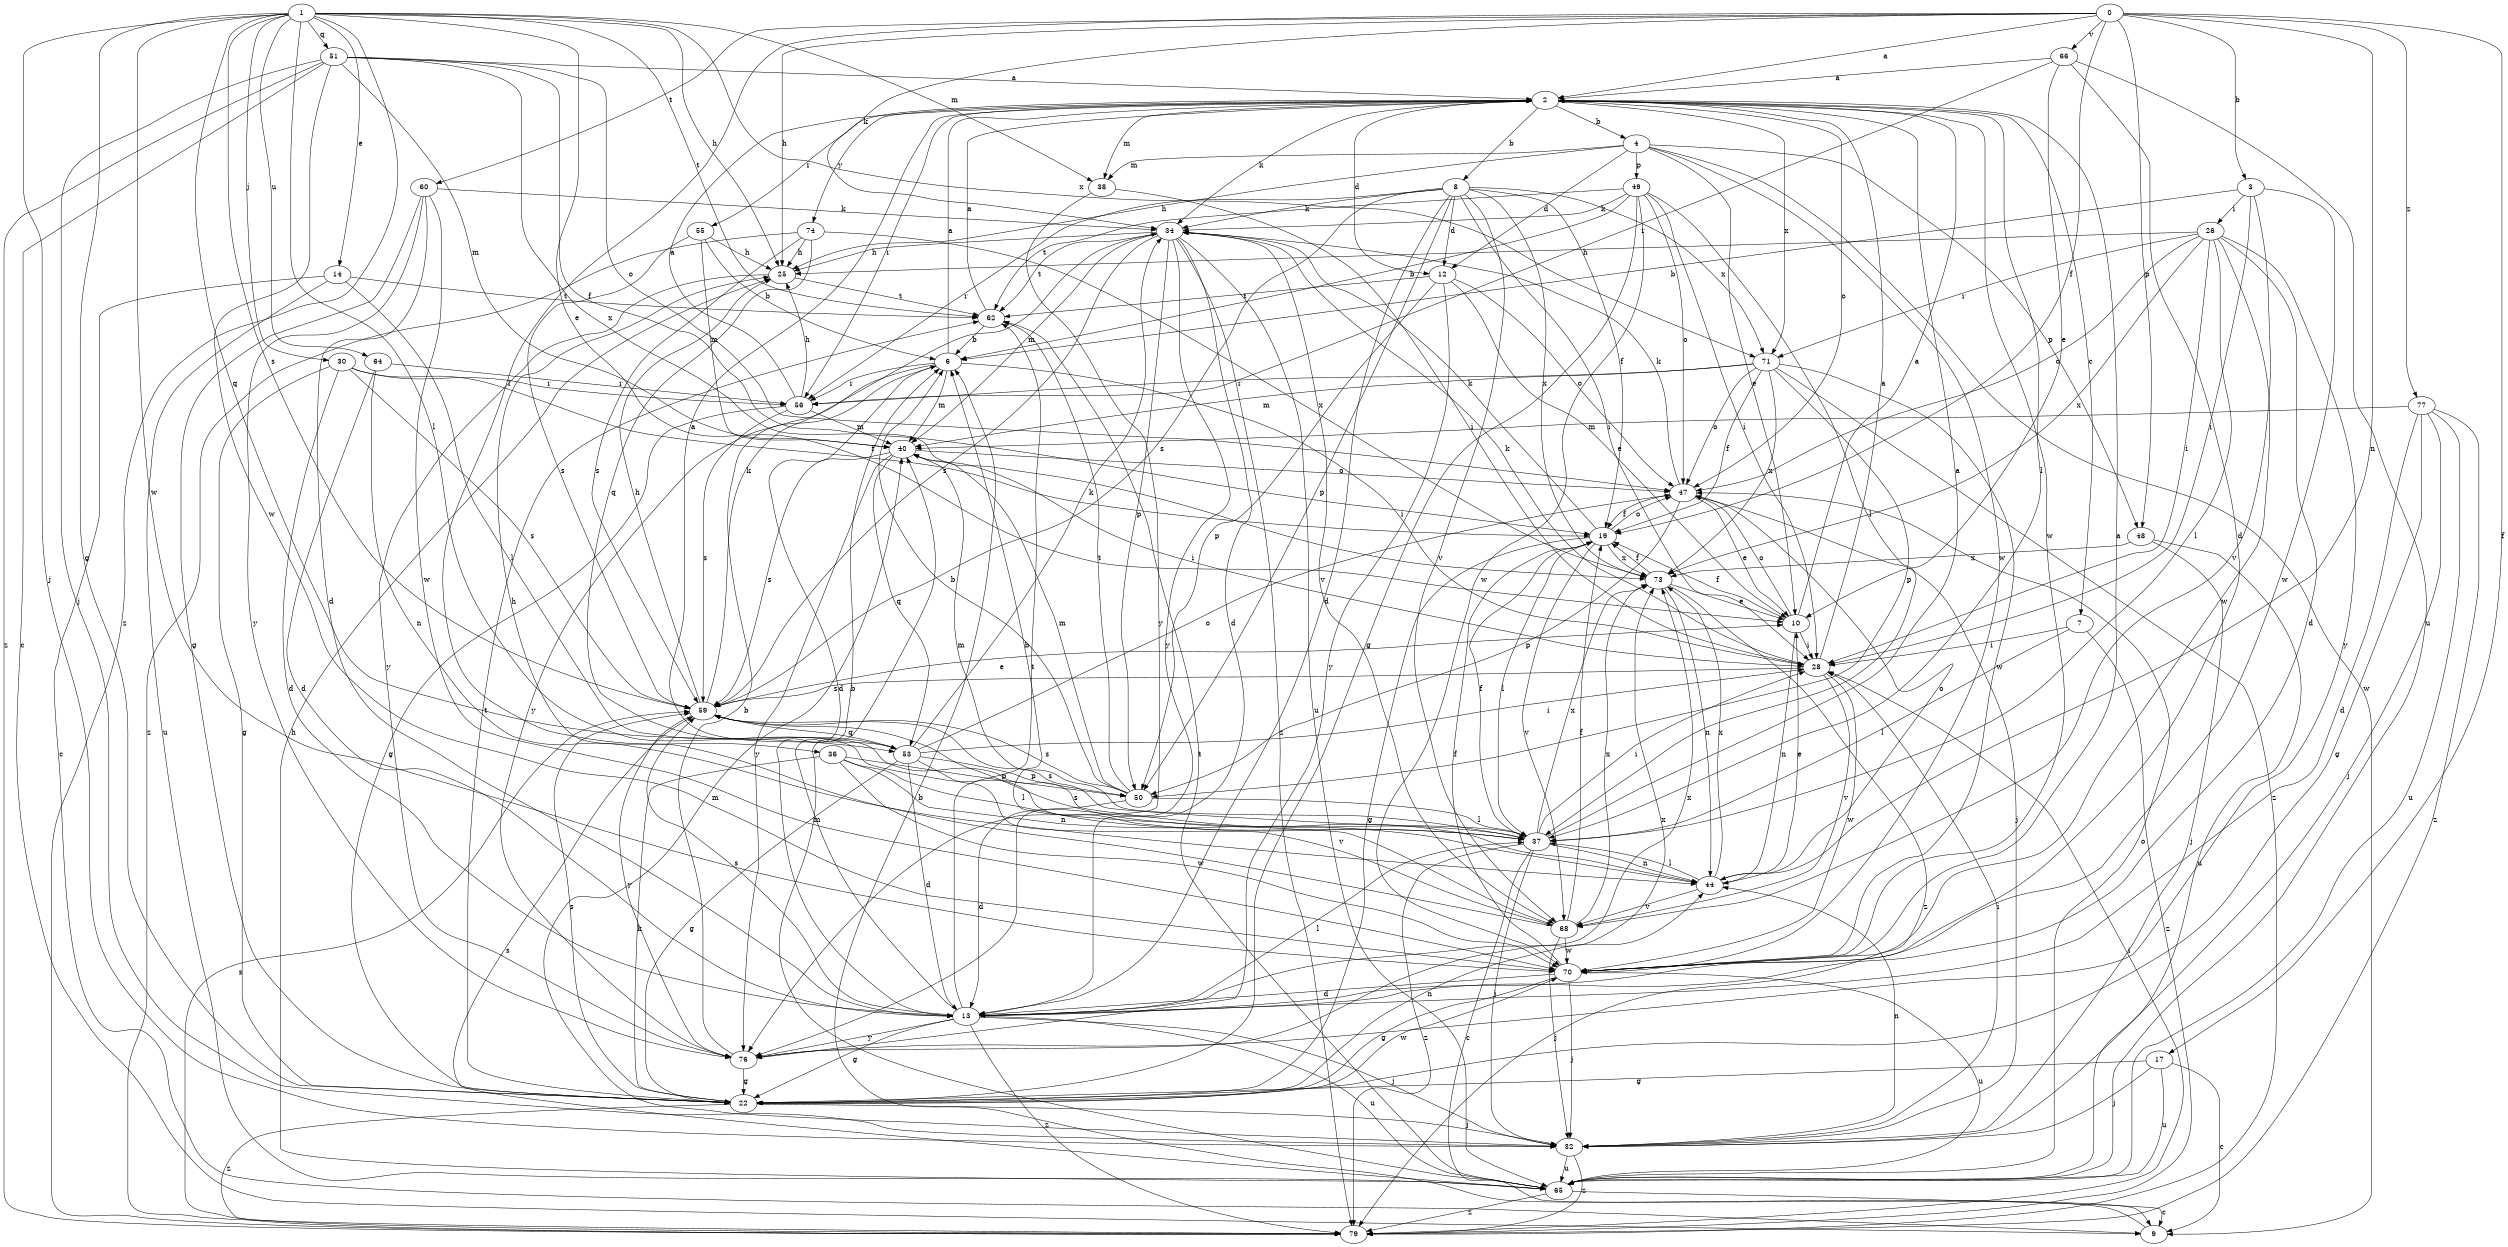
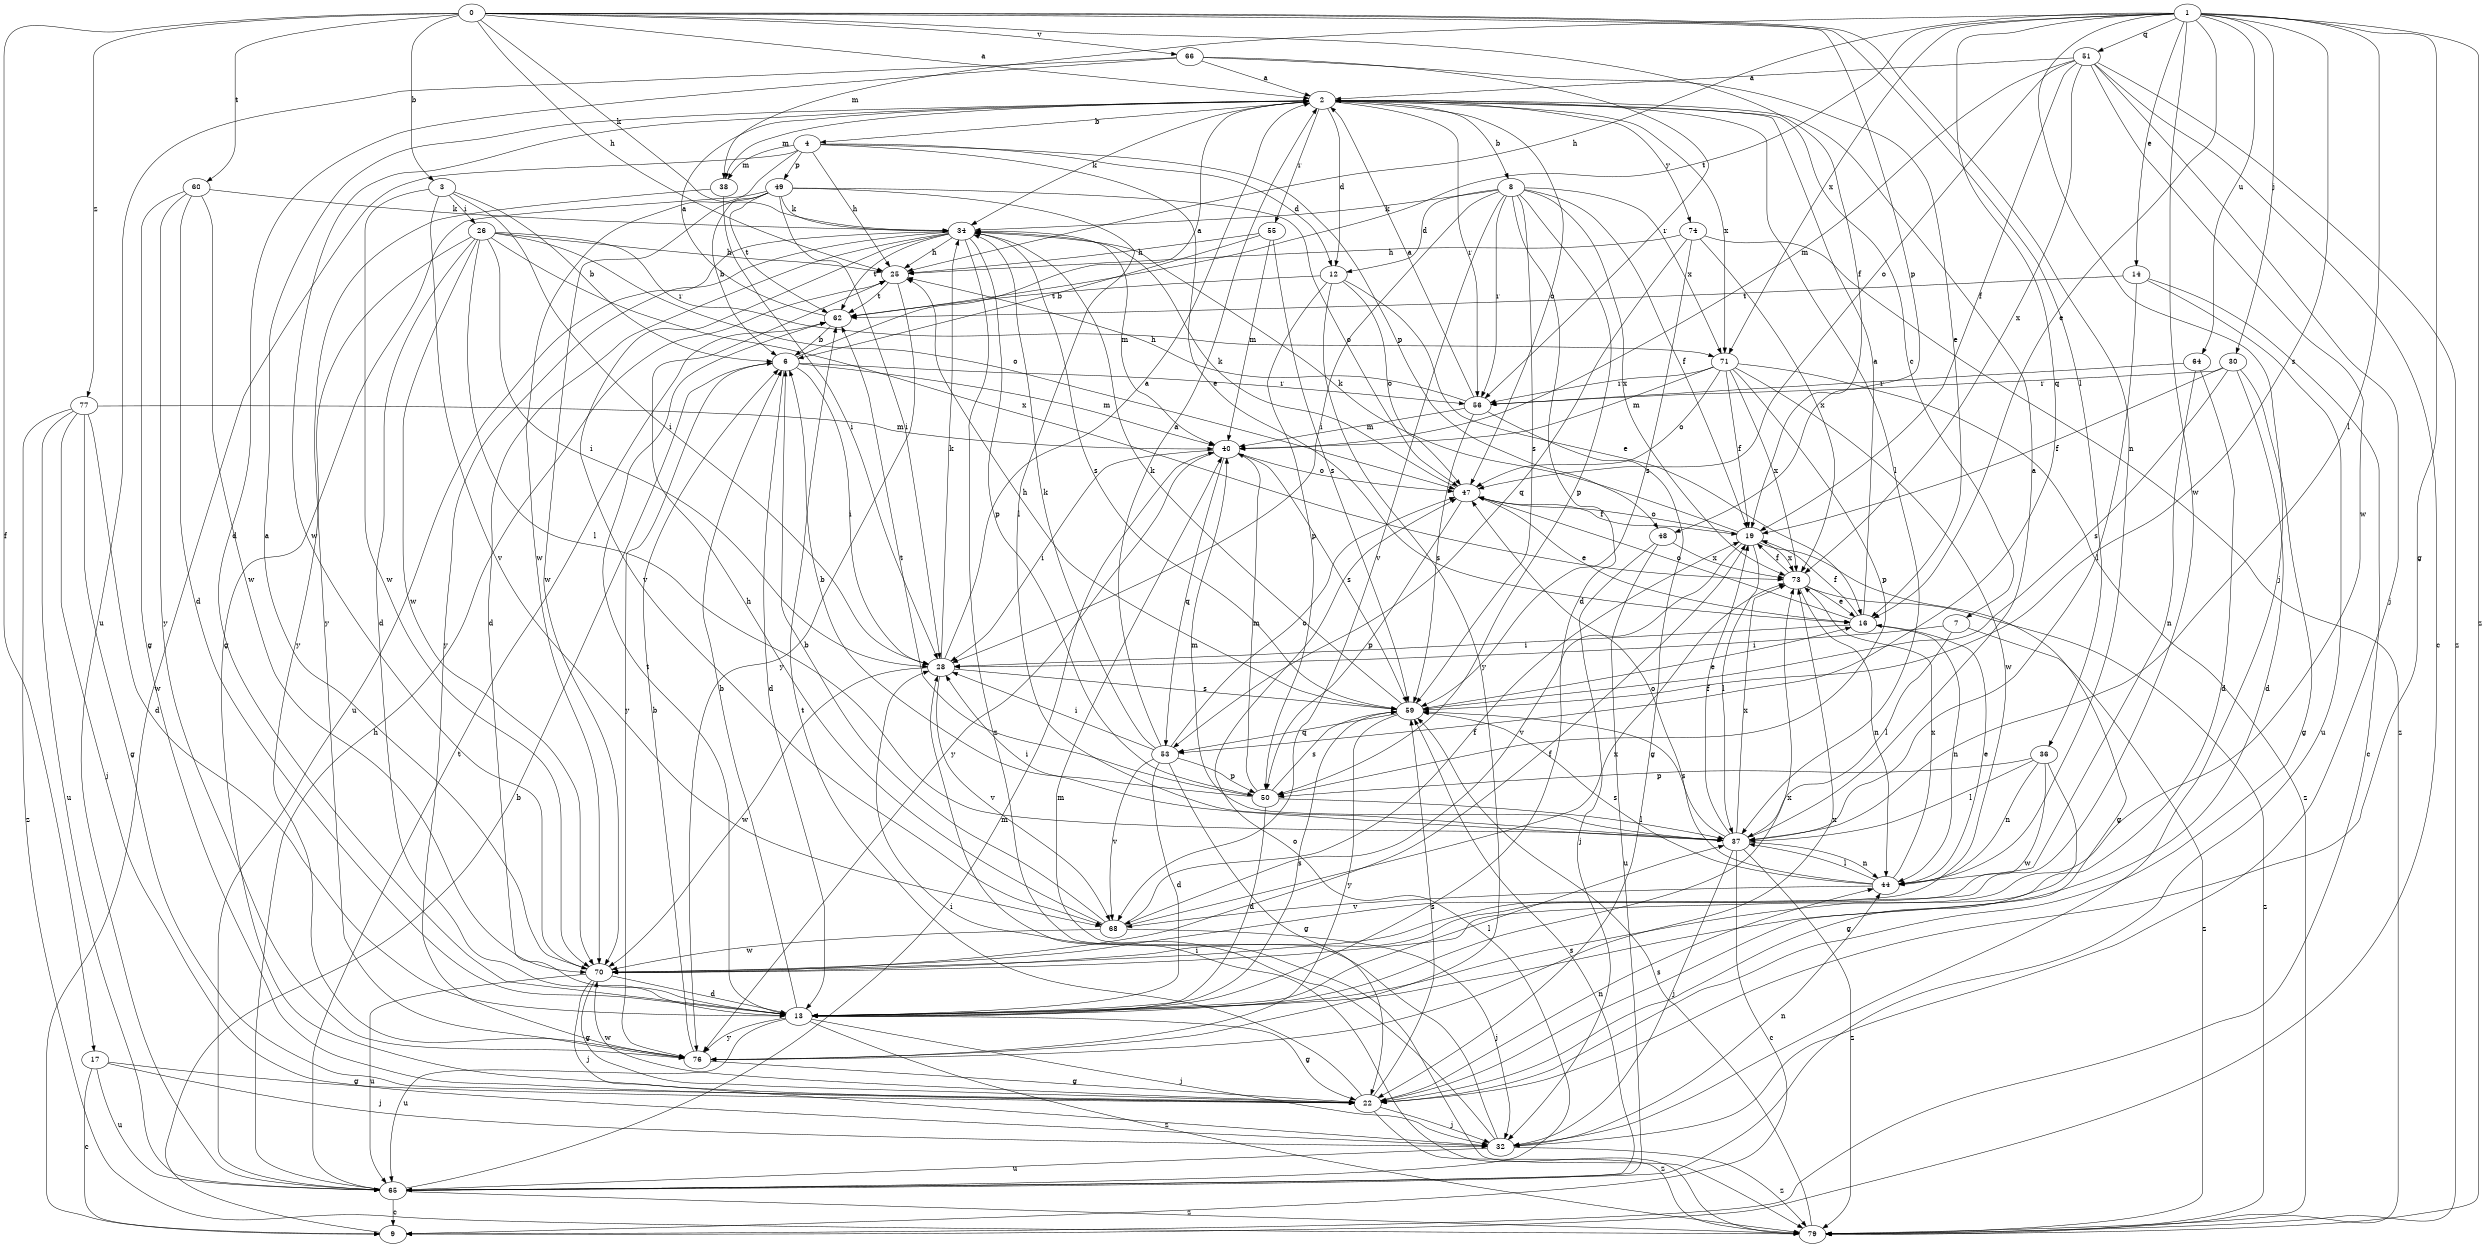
node "10": label "10" -> "16"
edge "47" -> "32": removed, label "j"
edge "36" -> "22": label "k" -> "g"
